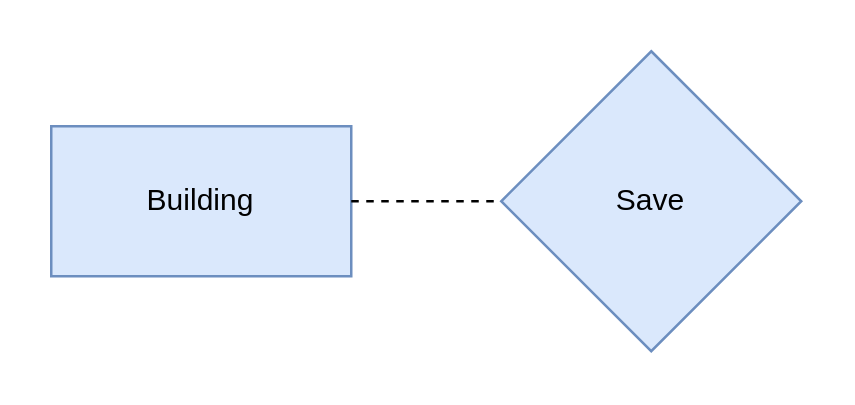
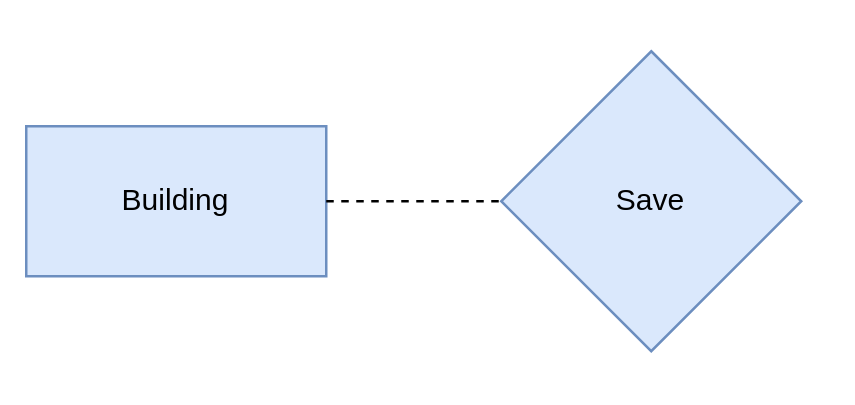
node "Building": moved (201, 201) -> (176, 201)
